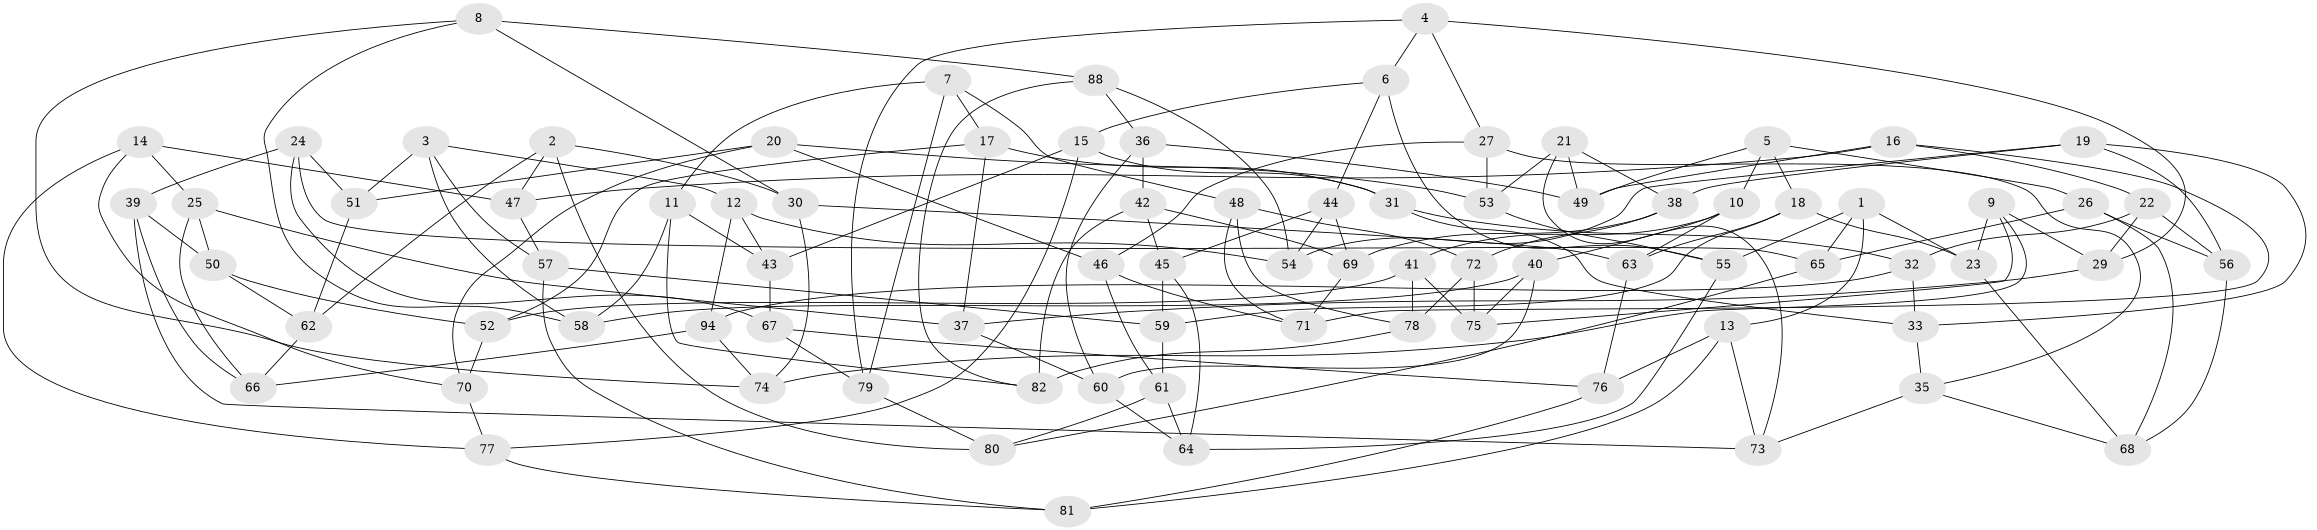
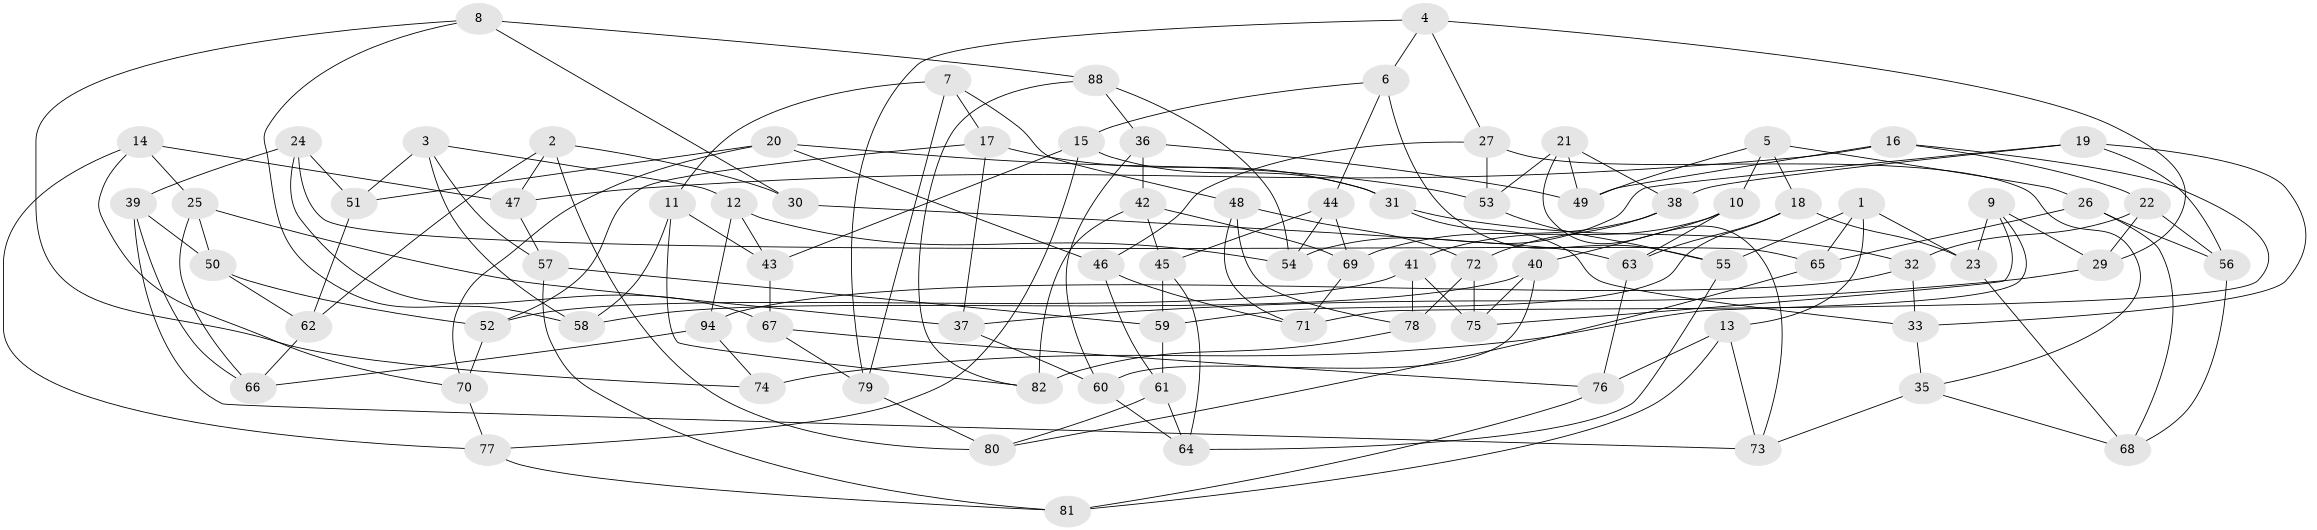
edge "30" -- "74": removed
